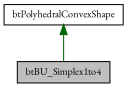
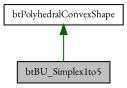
node "btBU_Simplex1to4": label "btBU_Simplex1to4" -> "btBU_Simplex1to5"
